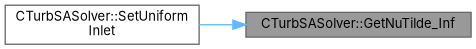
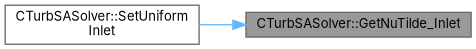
node "CTurbSASolver::GetNuTilde_Inf": label "CTurbSASolver::GetNuTilde_Inf" -> "CTurbSASolver::GetNuTilde_Inlet"
